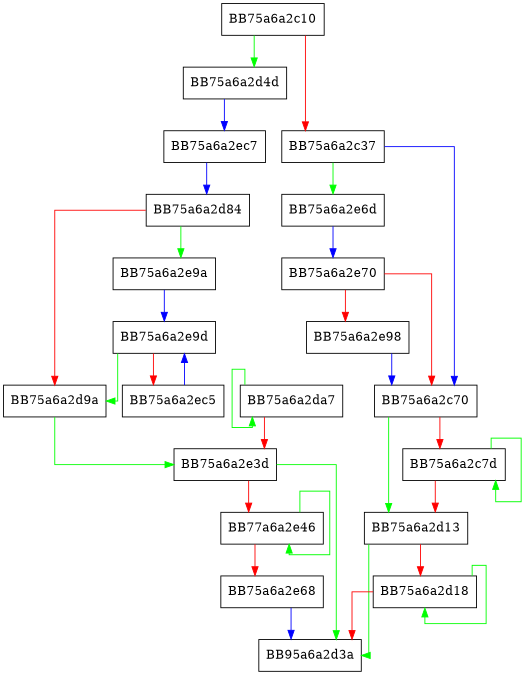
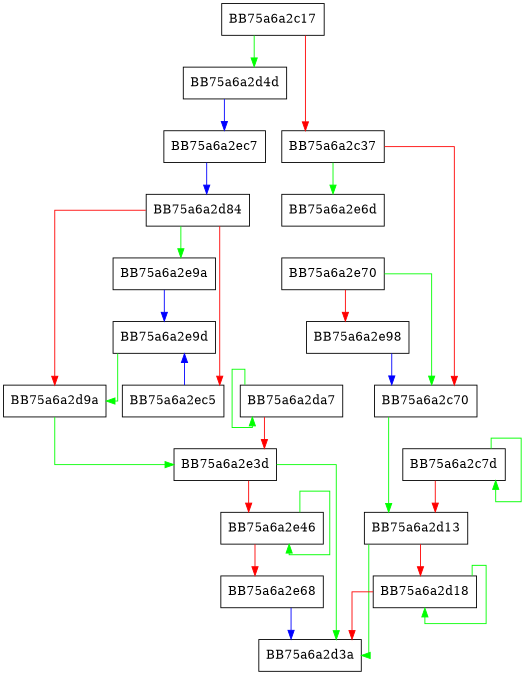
node "BB75a6a2c10": label "BB75a6a2c10" -> "BB75a6a2c17"
edge "BB75a6a2c37" -> "BB75a6a2c70": color blue -> red
edge "BB75a6a2e6d" -> "BB75a6a2e70": removed
edge "BB75a6a2e70" -> "BB75a6a2c70": color red -> green
edge "BB75a6a2e9d" -> "BB75a6a2ec5": now "BB75a6a2d84" -> "BB75a6a2ec5"
edge "BB75a6a2c70" -> "BB75a6a2c7d": removed
node "BB77a6a2e46": label "BB77a6a2e46" -> "BB75a6a2e46"
node "BB95a6a2d3a": label "BB95a6a2d3a" -> "BB75a6a2d3a"
